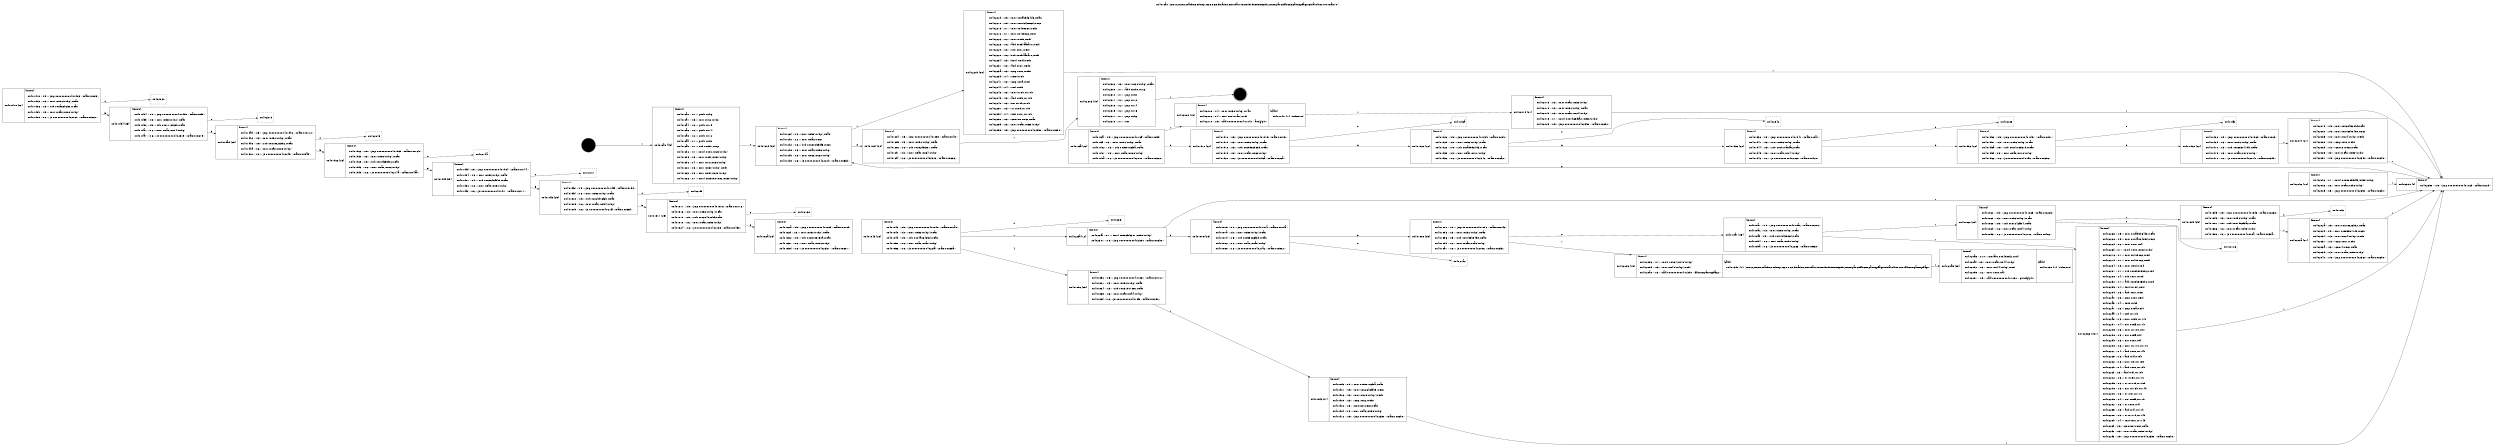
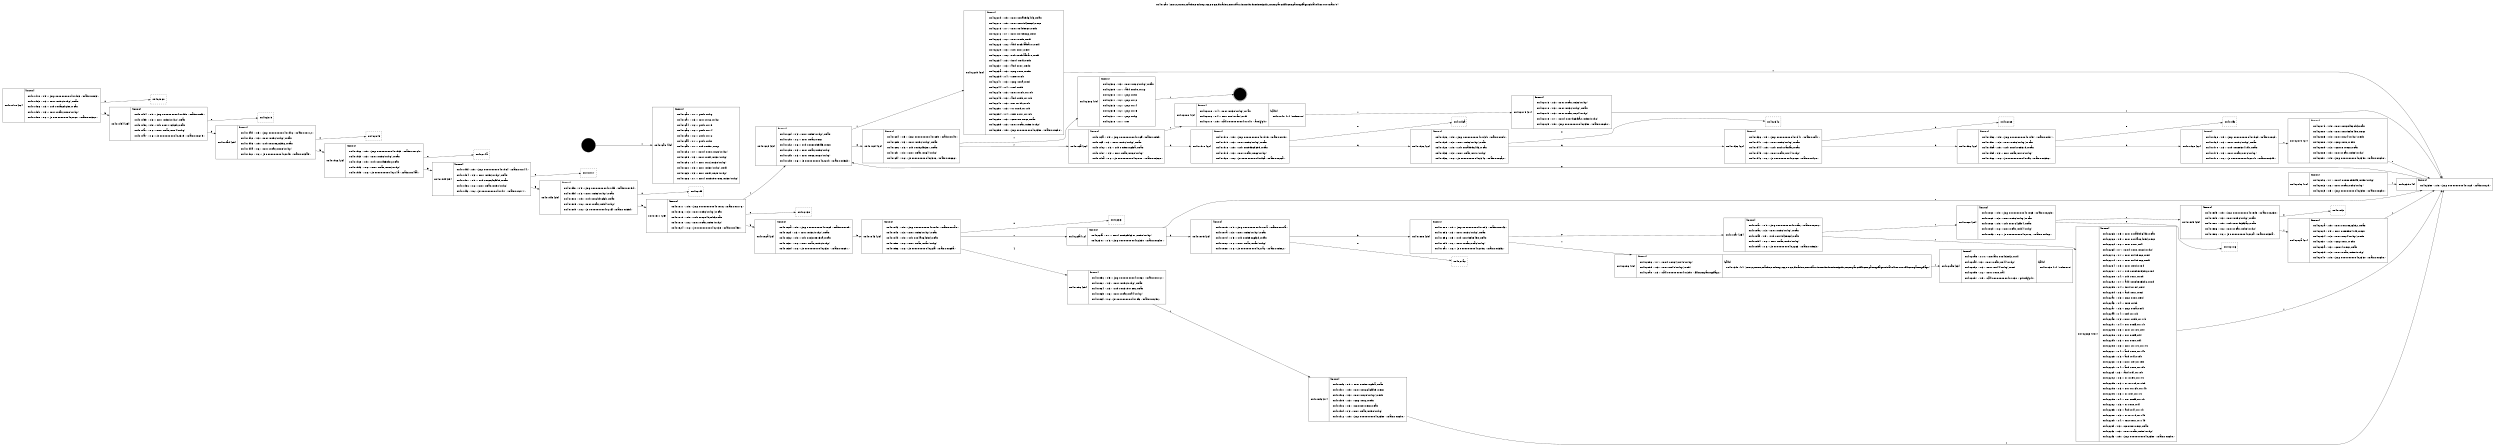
edge "0x401ca0 [45]" -> "0x401ccd [23]": now "0x401e11 [25]" -> "0x401ccd [23]"
edge "0x401ce4 [22]" -> "0x401cfa [22]": added, label "7"
edge "0x401e2a [25]" -> "0x401e43 [25]": added, label "5"
